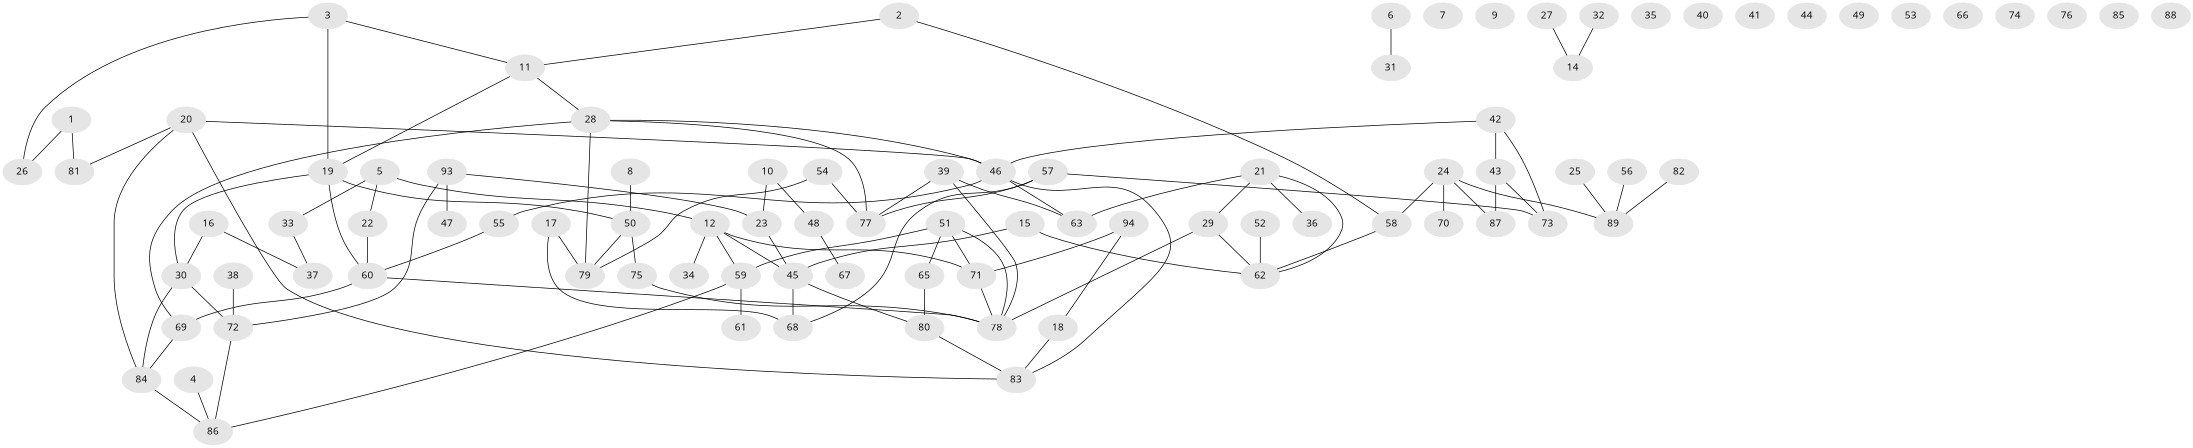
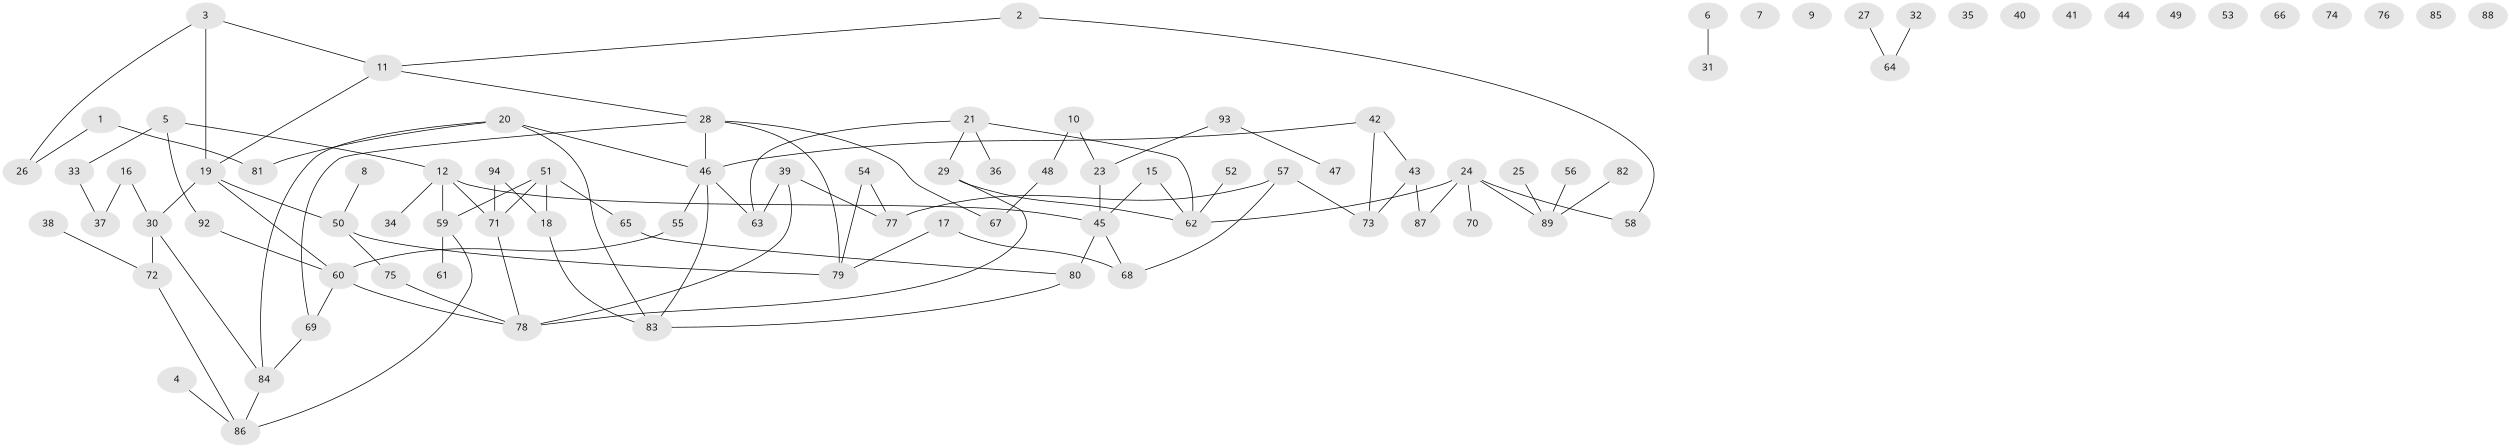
node "14": label "14" -> "64"
edge "28" -- "77": now "28" -- "67"
node "22": label "22" -> "92"
edge "58" -- "62": now "24" -- "62"
edge "51" -- "78": now "51" -- "18"
edge "93" -- "72": removed
